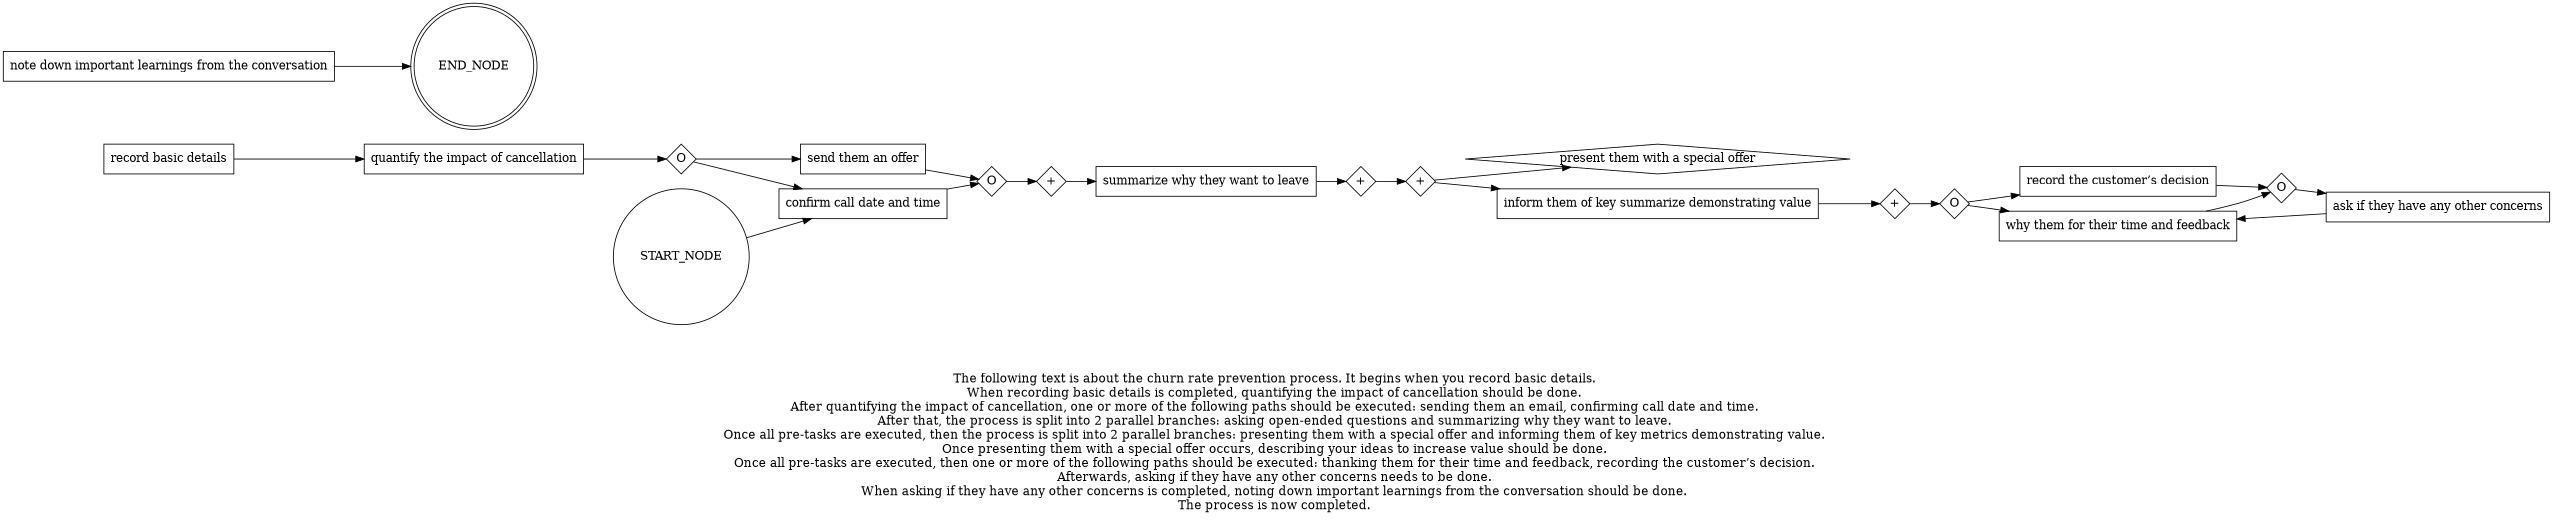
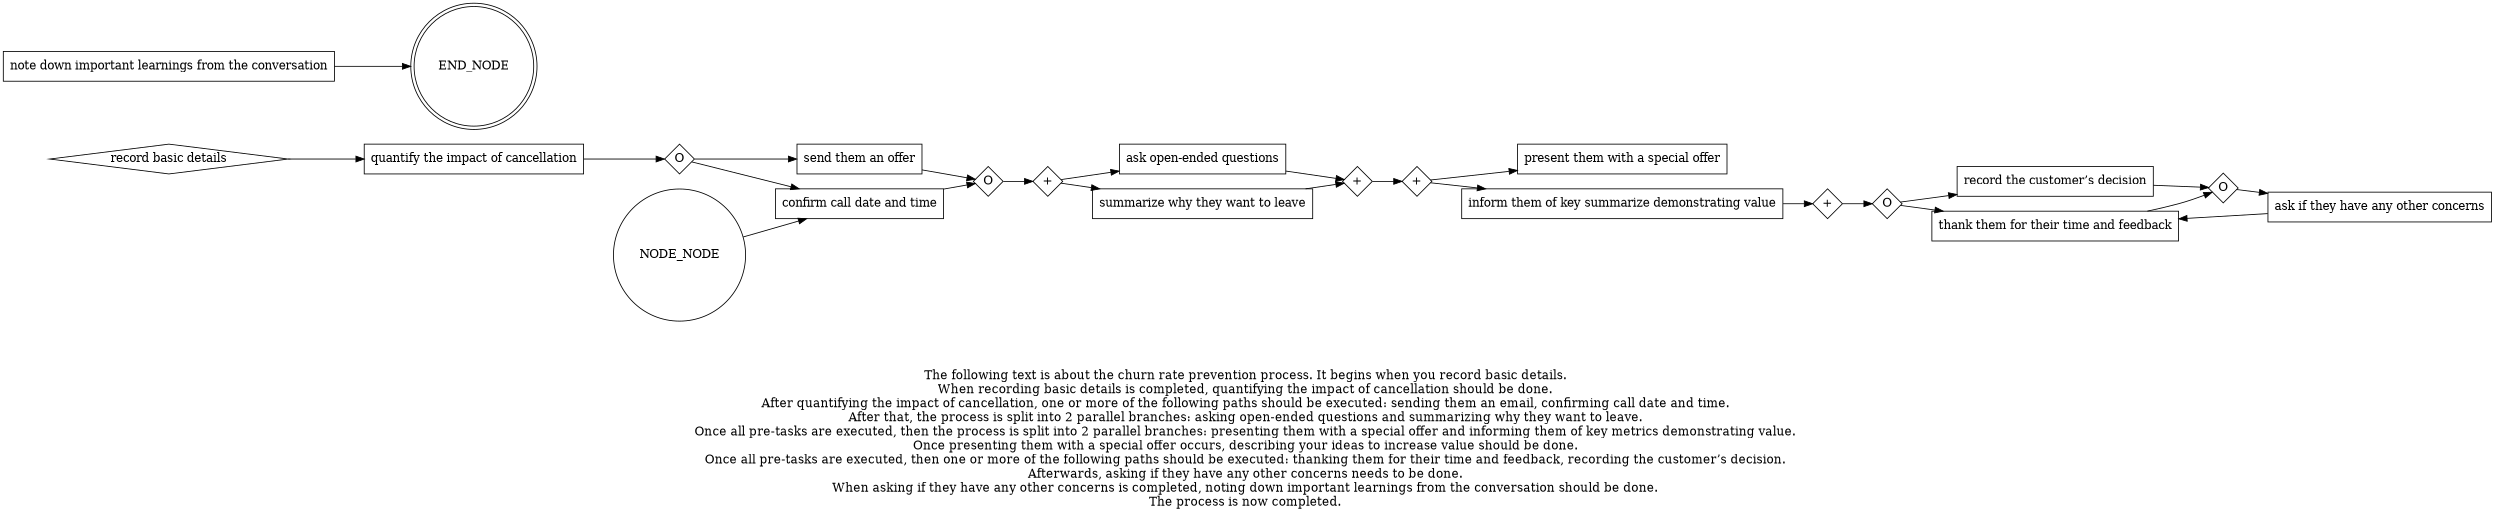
node "record basic details": shape box -> diamond
node "ask open-ended questions": added
node "present them with a special offer": shape diamond -> box
node "why them for their time and feedback": label "why them for their time and feedback" -> "thank them for their time and feedback"
node "START_NODE": label "START_NODE" -> "NODE_NODE"
